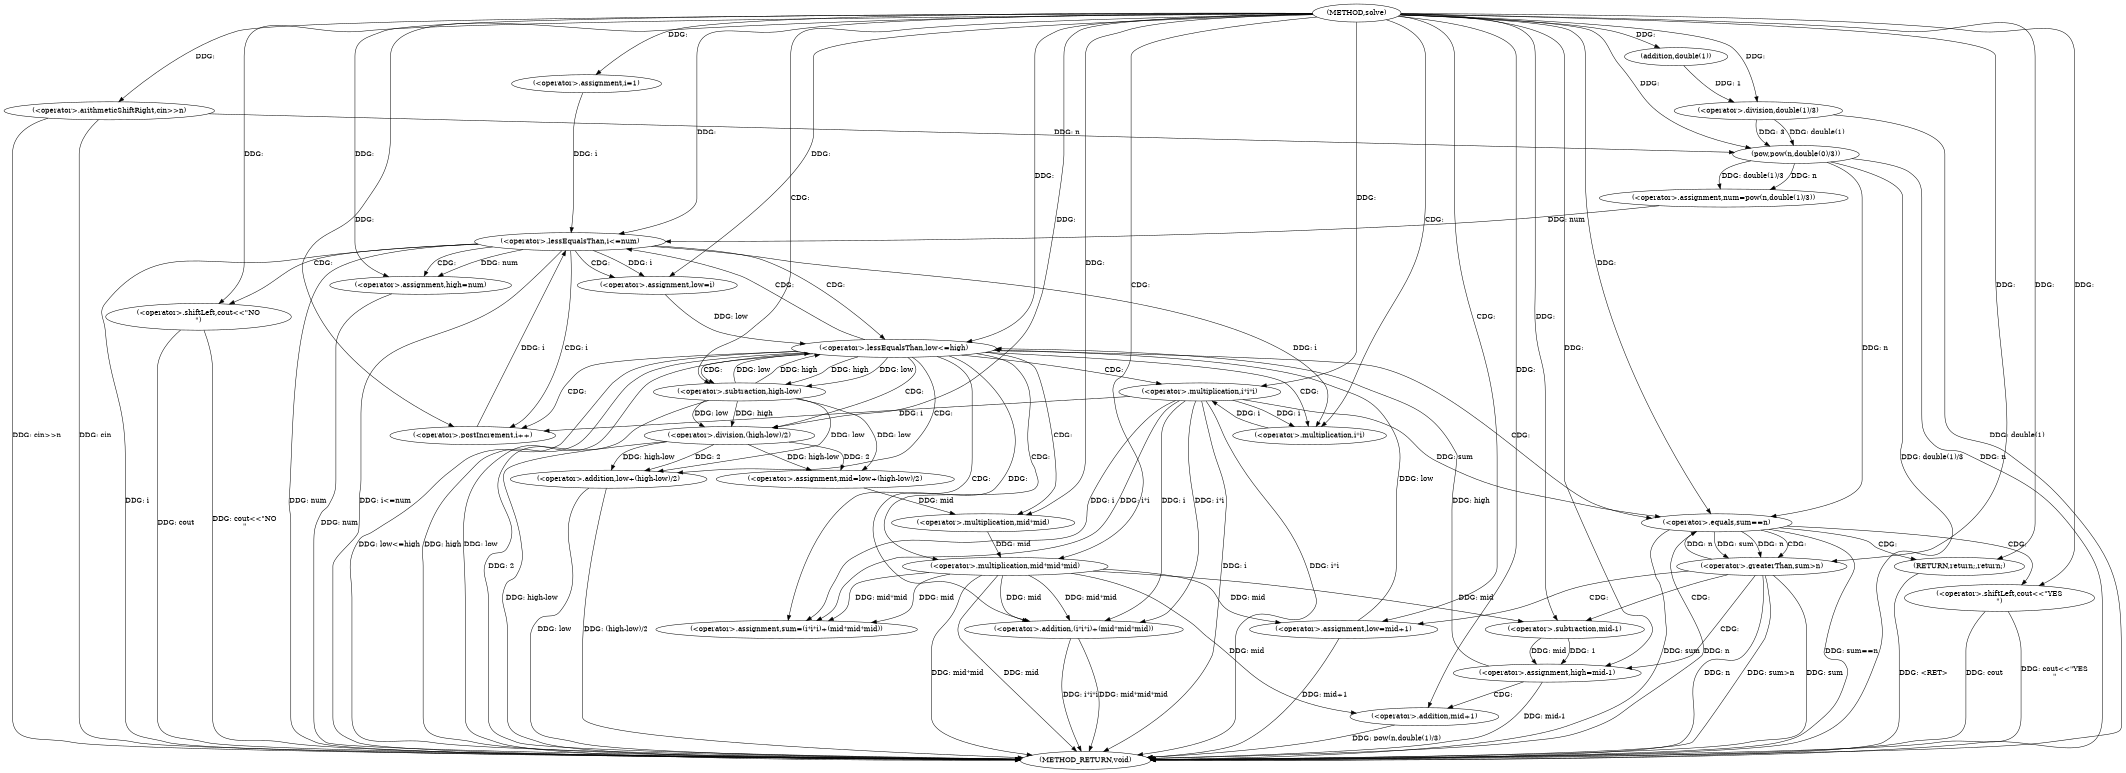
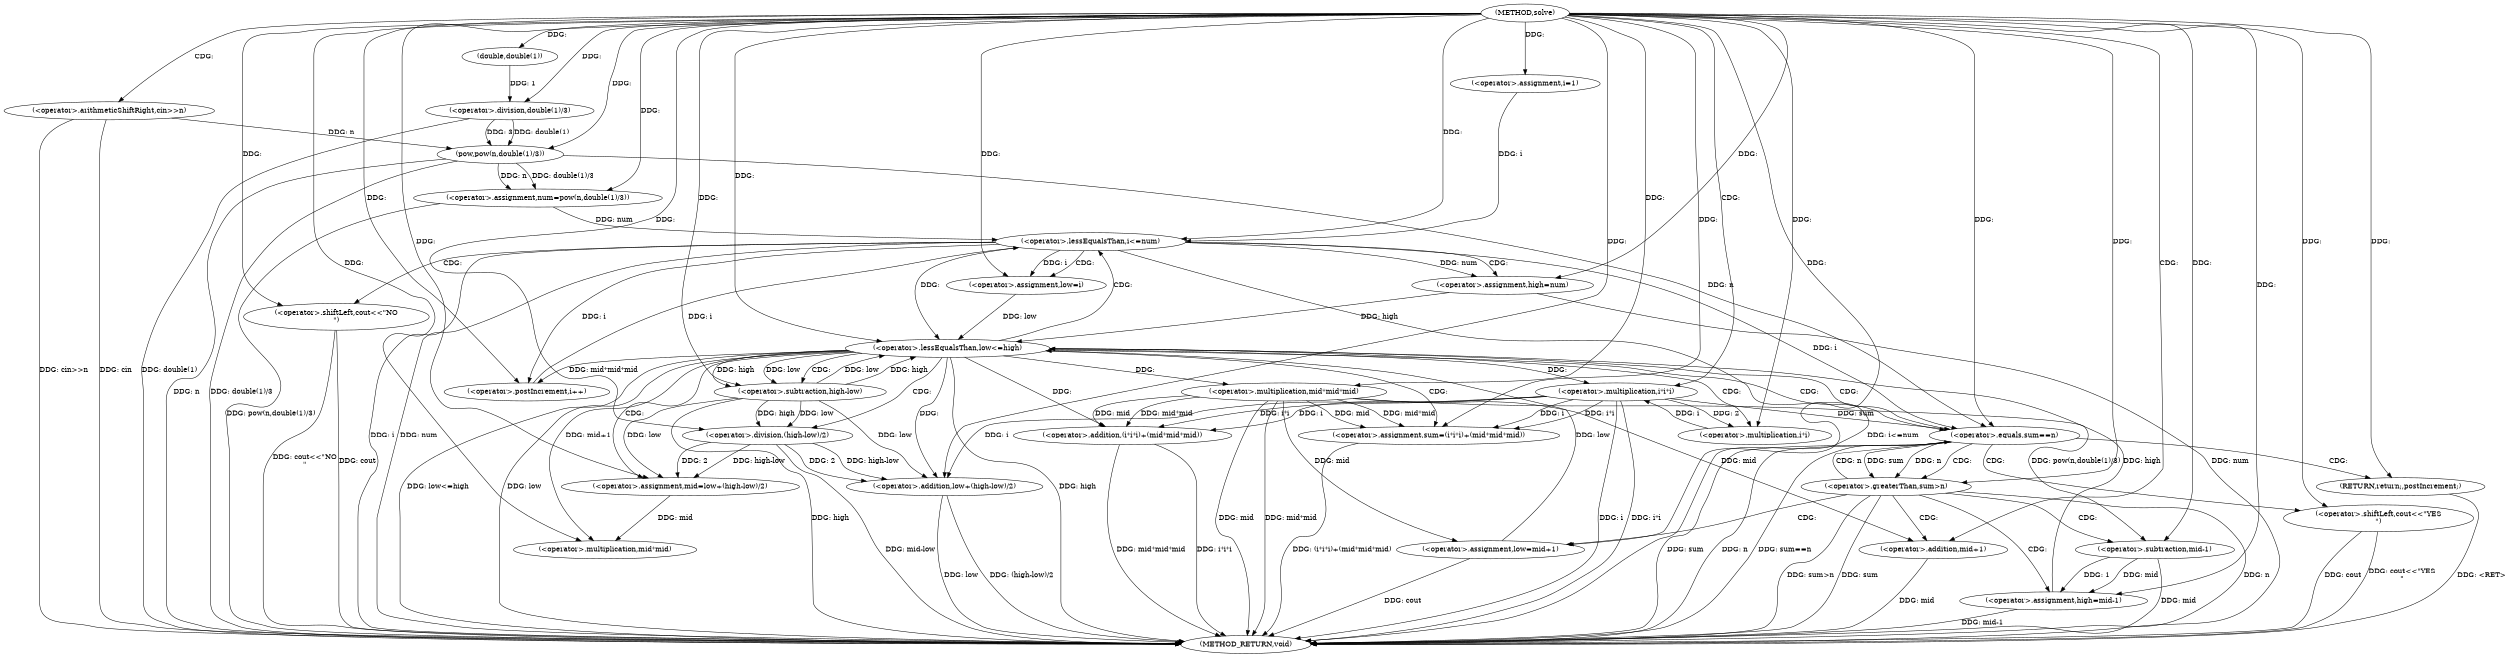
edge "(METHOD,solve)" -> "(<operator>.assignment,num=pow(n,double(1)/3))": added, label "DDG:"
edge "(METHOD,solve)" -> "(<operator>.assignment,mid=low+(high-low)/2)": added, label "DDG:"
edge "(METHOD,solve)" -> "(<operator>.arithmeticShiftRight,cin>>n)": label "DDG: " -> "CDG: "
node "(addition,double(1))": label "(addition,double(1))" -> "(double,double(1))"
node "(pow,pow(n,double(0)/3))": label "(pow,pow(n,double(0)/3))" -> "(pow,pow(n,double(1)/3))"
edge "(METHOD,solve)" -> "(<operator>.subtraction,high-low)": label "CDG: " -> "DDG: "
edge "(METHOD,solve)" -> "(<operator>.multiplication,i*i*i)": label "DDG: " -> "CDG: "
edge "(METHOD,solve)" -> "(<operator>.multiplication,i*i)": label "CDG: " -> "DDG: "
edge "(METHOD,solve)" -> "(<operator>.assignment,sum=(i*i*i)+(mid*mid*mid))": added, label "DDG:"
edge "(<operator>.lessEqualsThan,i<=num)" -> "(<operator>.lessEqualsThan,low<=high)": label "CDG: " -> "DDG: "
edge "(METHOD,solve)" -> "(<operator>.multiplication,mid*mid*mid)": label "CDG: " -> "DDG: "
edge "(<operator>.lessEqualsThan,i<=num)" -> "(<operator>.multiplication,i*i)": now "(<operator>.lessEqualsThan,i<=num)" -> "(<operator>.equals,sum==n)"
edge "(METHOD,solve)" -> "(<operator>.assignment,low=mid+1)": label "CDG: " -> "DDG: "
edge "(<operator>.assignment,high=num)" -> "(<operator>.lessEqualsThan,low<=high)": added, label "DDG: high"
edge "(METHOD,solve)" -> "(<operator>.addition,low+(high-low)/2)": added, label "DDG:"
edge "(<operator>.lessEqualsThan,i<=num)" -> "(<operator>.postIncrement,i++)": label "CDG: i" -> "DDG: i"
edge "(<operator>.lessEqualsThan,low<=high)" -> "(<operator>.multiplication,i*i*i)": label "CDG: " -> "DDG: "
edge "(METHOD,solve)" -> "(<operator>.addition,mid+1)": label "DDG: " -> "CDG: "
edge "(<operator>.equals,sum==n)" -> "(<operator>.lessEqualsThan,low<=high)": added, label "CDG:"
edge "(<operator>.lessEqualsThan,low<=high)" -> "(<operator>.assignment,mid=low+(high-low)/2)": added, label "CDG:"
edge "(<operator>.lessEqualsThan,low<=high)" -> "(<operator>.postIncrement,i++)": label "CDG: " -> "DDG: mid*mid*mid"
edge "(<operator>.lessEqualsThan,low<=high)" -> "(<operator>.addition,low+(high-low)/2)": label "CDG: " -> "DDG: "
edge "(<operator>.multiplication,i*i*i)" -> "(<operator>.multiplication,i*i)": label "DDG: i" -> "DDG: 2"
edge "(<operator>.multiplication,i*i*i)" -> "(<operator>.postIncrement,i++)": now "(<operator>.multiplication,i*i*i)" -> "(<operator>.addition,low+(high-low)/2)"
edge "(<operator>.lessEqualsThan,low<=high)" -> "(<operator>.multiplication,mid*mid)": label "CDG: " -> "DDG: mid+1"
edge "(<operator>.lessEqualsThan,low<=high)" -> "(<operator>.multiplication,mid*mid*mid)": label "CDG: " -> "DDG: "
edge "(<operator>.assignment,sum=(i*i*i)+(mid*mid*mid))" -> "(METHOD_RETURN,void)": added, label "DDG: (i*i*i)+(mid*mid*mid)"
edge "(<operator>.multiplication,mid*mid)" -> "(<operator>.multiplication,mid*mid*mid)": removed, label "DDG: mid"
edge "(<operator>.greaterThan,sum>n)" -> "(<operator>.equals,sum==n)": label "DDG: n" -> "CDG: n"
edge "(<operator>.subtraction,high-low)" -> "(METHOD_RETURN,void)": label "DDG: 2" -> "DDG: high"
node "(RETURN,return;,return;)": label "(RETURN,return;,return;)" -> "(RETURN,return;,postIncrement;)"
edge "(<operator>.division,(high-low)/2)" -> "(METHOD_RETURN,void)": label "DDG: high-low" -> "DDG: mid-low"
edge "(<operator>.multiplication,mid*mid*mid)" -> "(<operator>.subtraction,mid-1)": label "DDG: mid" -> "DDG: pow(n,double(1)/3)"
edge "(<operator>.assignment,num=pow(n,double(1)/3))" -> "(METHOD_RETURN,void)": added, label "DDG: pow(n,double(1)/3)"
edge "(<operator>.subtraction,mid-1)" -> "(METHOD_RETURN,void)": added, label "DDG: mid"
edge "(<operator>.assignment,high=mid-1)" -> "(<operator>.addition,mid+1)": now "(<operator>.greaterThan,sum>n)" -> "(<operator>.addition,mid+1)"
edge "(<operator>.assignment,low=mid+1)" -> "(METHOD_RETURN,void)": label "DDG: mid+1" -> "DDG: cout"
edge "(<operator>.addition,mid+1)" -> "(METHOD_RETURN,void)": label "DDG: pow(n,double(1)/3)" -> "DDG: mid"
